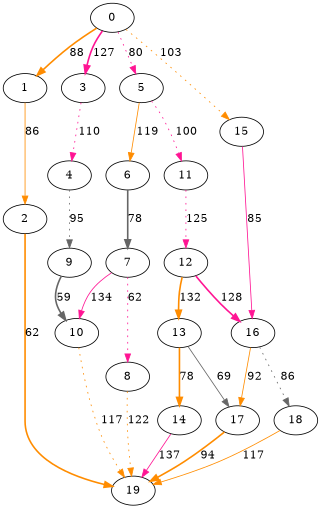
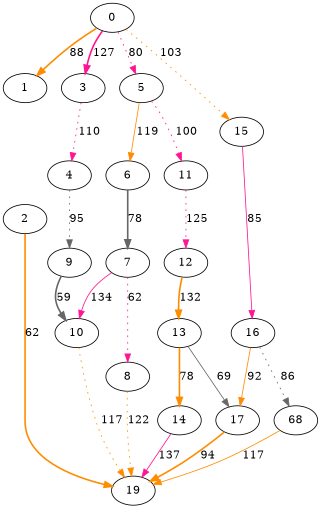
edge "1" -> "2": removed, label "86"
edge "12" -> "16": removed, label "128"
node "18": label "18" -> "68"
